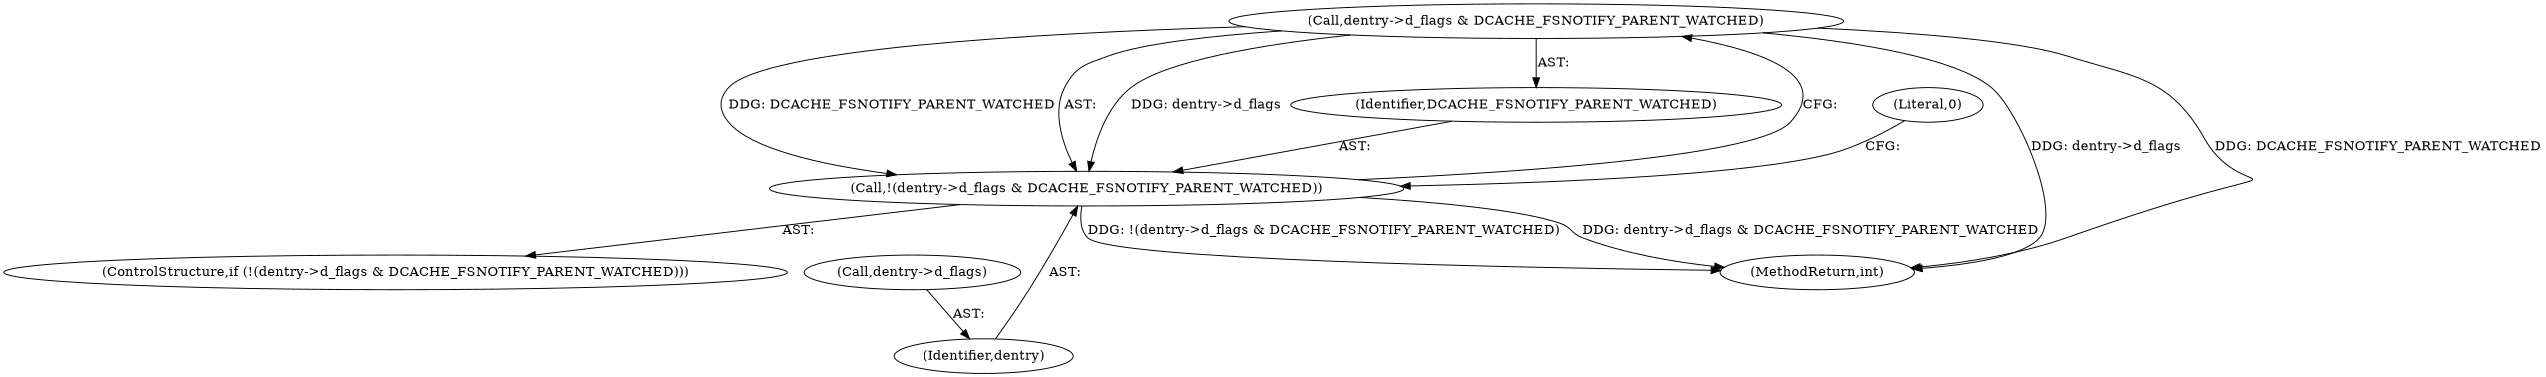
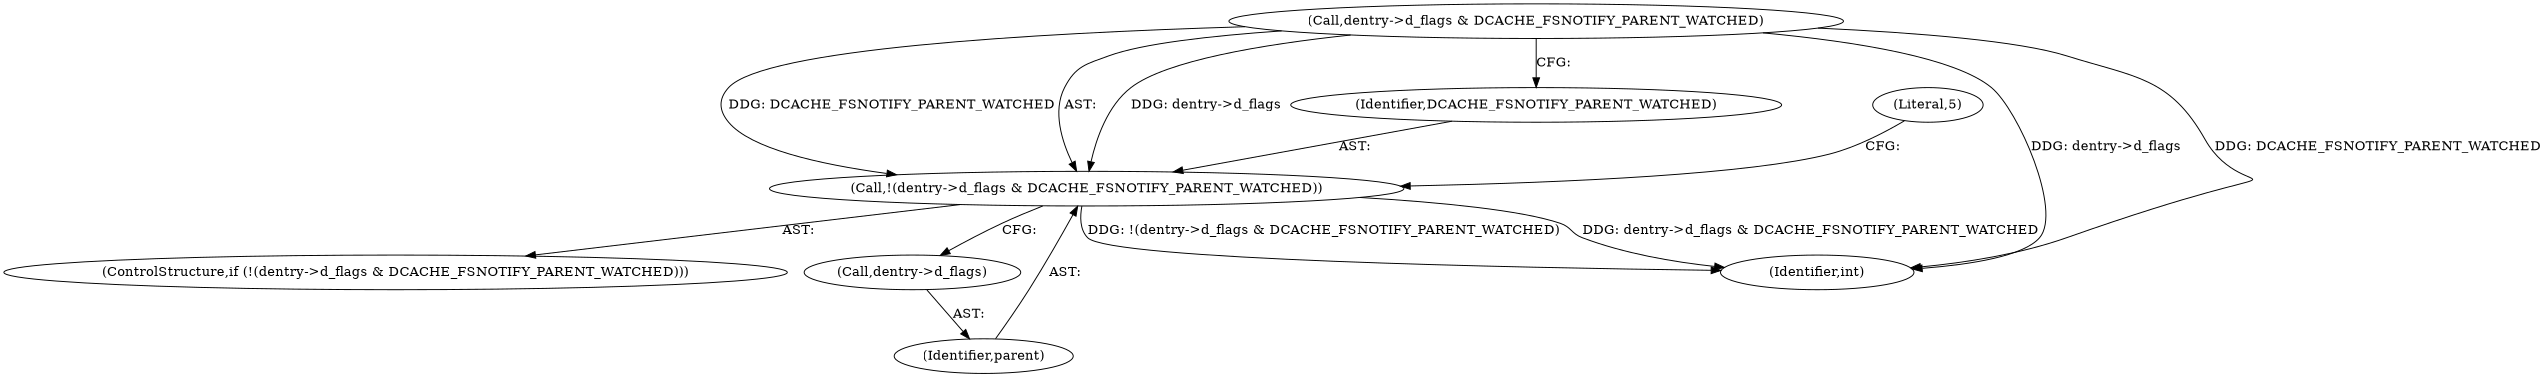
edge "(Call,dentry->d_flags & DCACHE_FSNOTIFY_PARENT_WATCHED)" -> "(Identifier,DCACHE_FSNOTIFY_PARENT_WATCHED)": label "AST: " -> "CFG: "
node "(Literal,0)": label "(Literal,0)" -> "(Literal,5)"
edge "(Call,!(dentry->d_flags & DCACHE_FSNOTIFY_PARENT_WATCHED))" -> "(Call,dentry->d_flags & DCACHE_FSNOTIFY_PARENT_WATCHED)": now "(Call,!(dentry->d_flags & DCACHE_FSNOTIFY_PARENT_WATCHED))" -> "(Call,dentry->d_flags)"
node "(MethodReturn,int)": label "(MethodReturn,int)" -> "(Identifier,int)"
node "(Identifier,dentry)": label "(Identifier,dentry)" -> "(Identifier,parent)"
